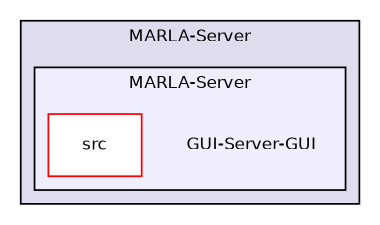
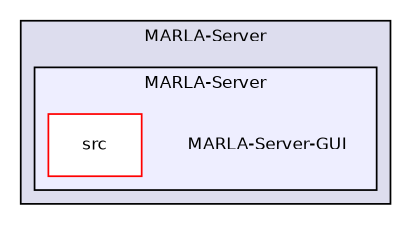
node "GUI-Server-GUI": label "GUI-Server-GUI" -> "MARLA-Server-GUI"
